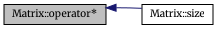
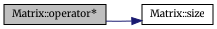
edge "Matrix::size" -> "Matrix::operator*": reversed
